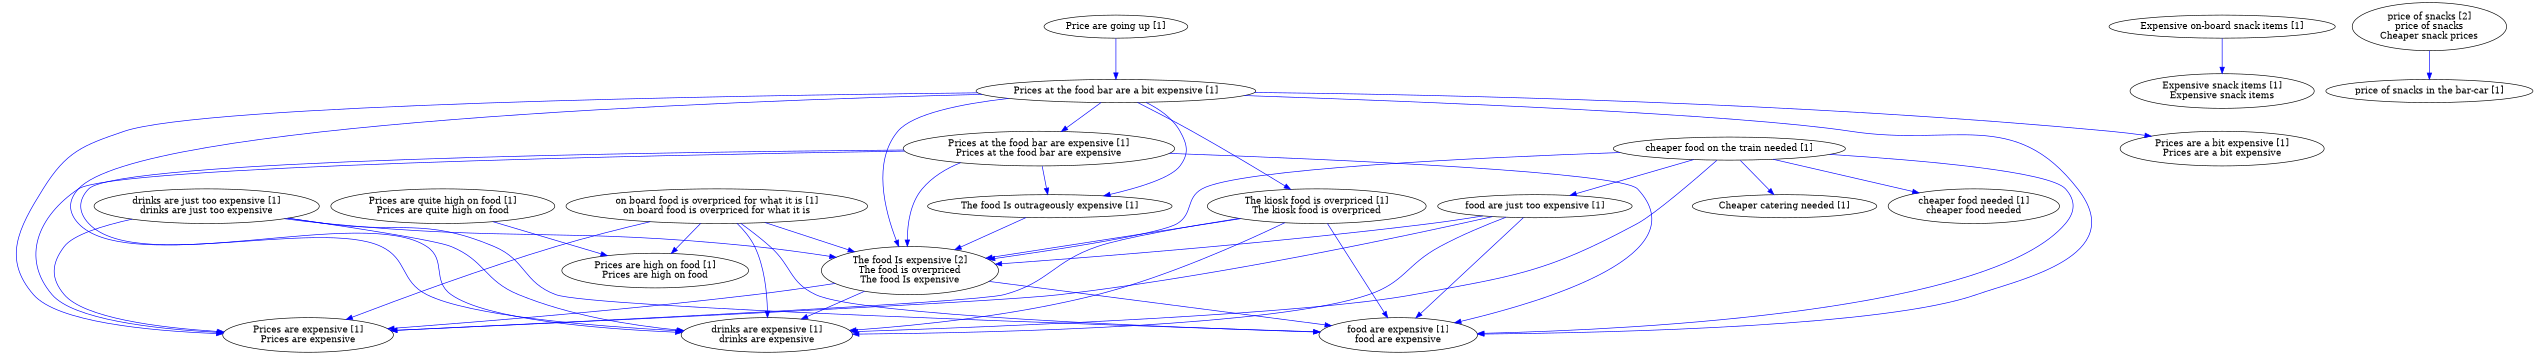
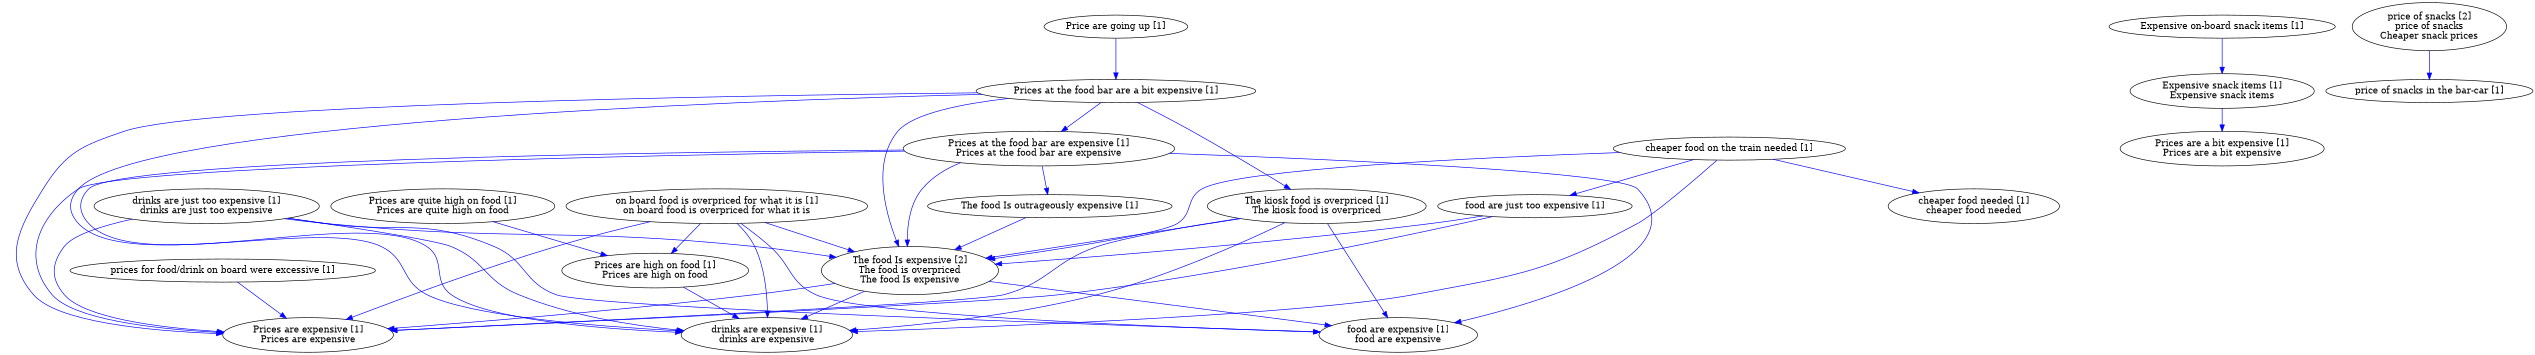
edge "Prices at the food bar are a bit expensive [1]" -> "Prices are a bit expensive [1] Prices are a bit expensive": now "Expensive snack items [1] Expensive snack items" -> "Prices are a bit expensive [1] Prices are a bit expensive"
edge "Prices at the food bar are a bit expensive [1]" -> "food are expensive [1] food are expensive": removed
edge "Prices at the food bar are a bit expensive [1]" -> "The food Is outrageously expensive [1]": removed
node "Cheaper catering needed [1]": removed
edge "food are just too expensive [1]" -> "food are expensive [1] food are expensive": removed
node "prices for food/drink on board were excessive [1]": added
edge "cheaper food on the train needed [1]" -> "food are expensive [1] food are expensive": removed
edge "food are just too expensive [1]" -> "drinks are expensive [1] drinks are expensive": now "Prices are high on food [1] Prices are high on food" -> "drinks are expensive [1] drinks are expensive"
